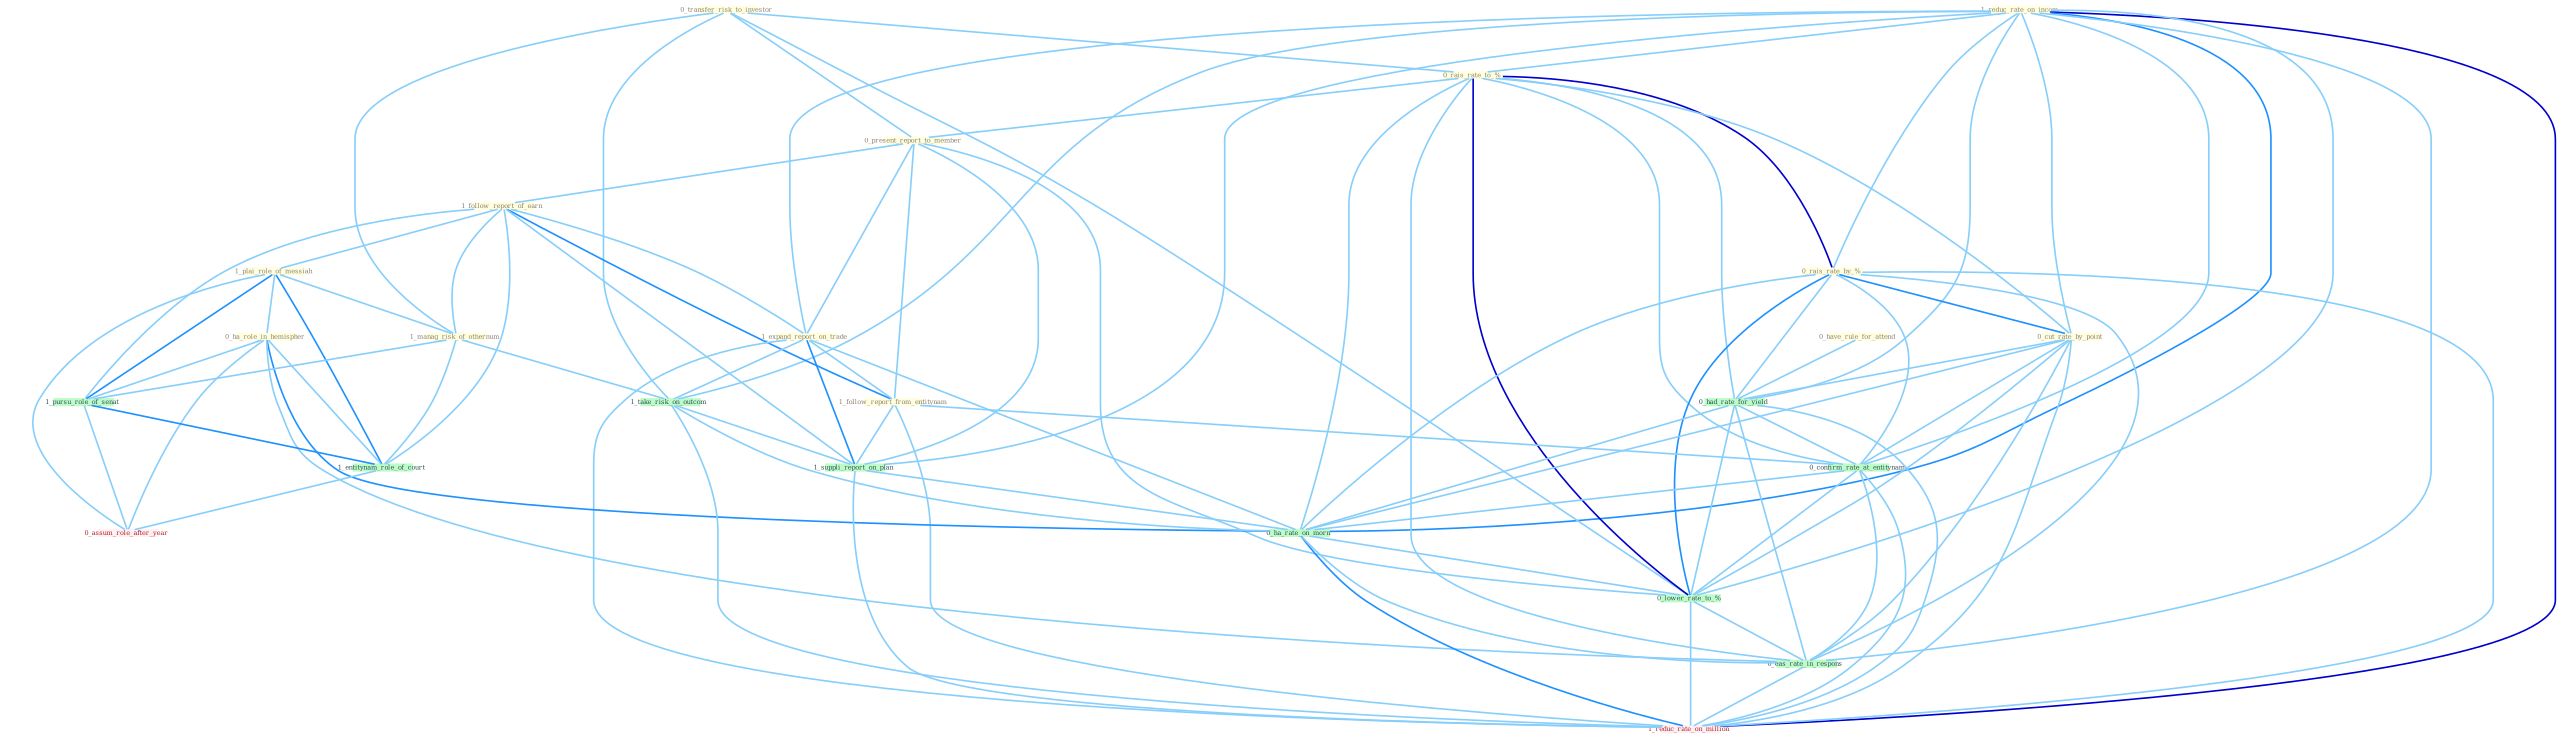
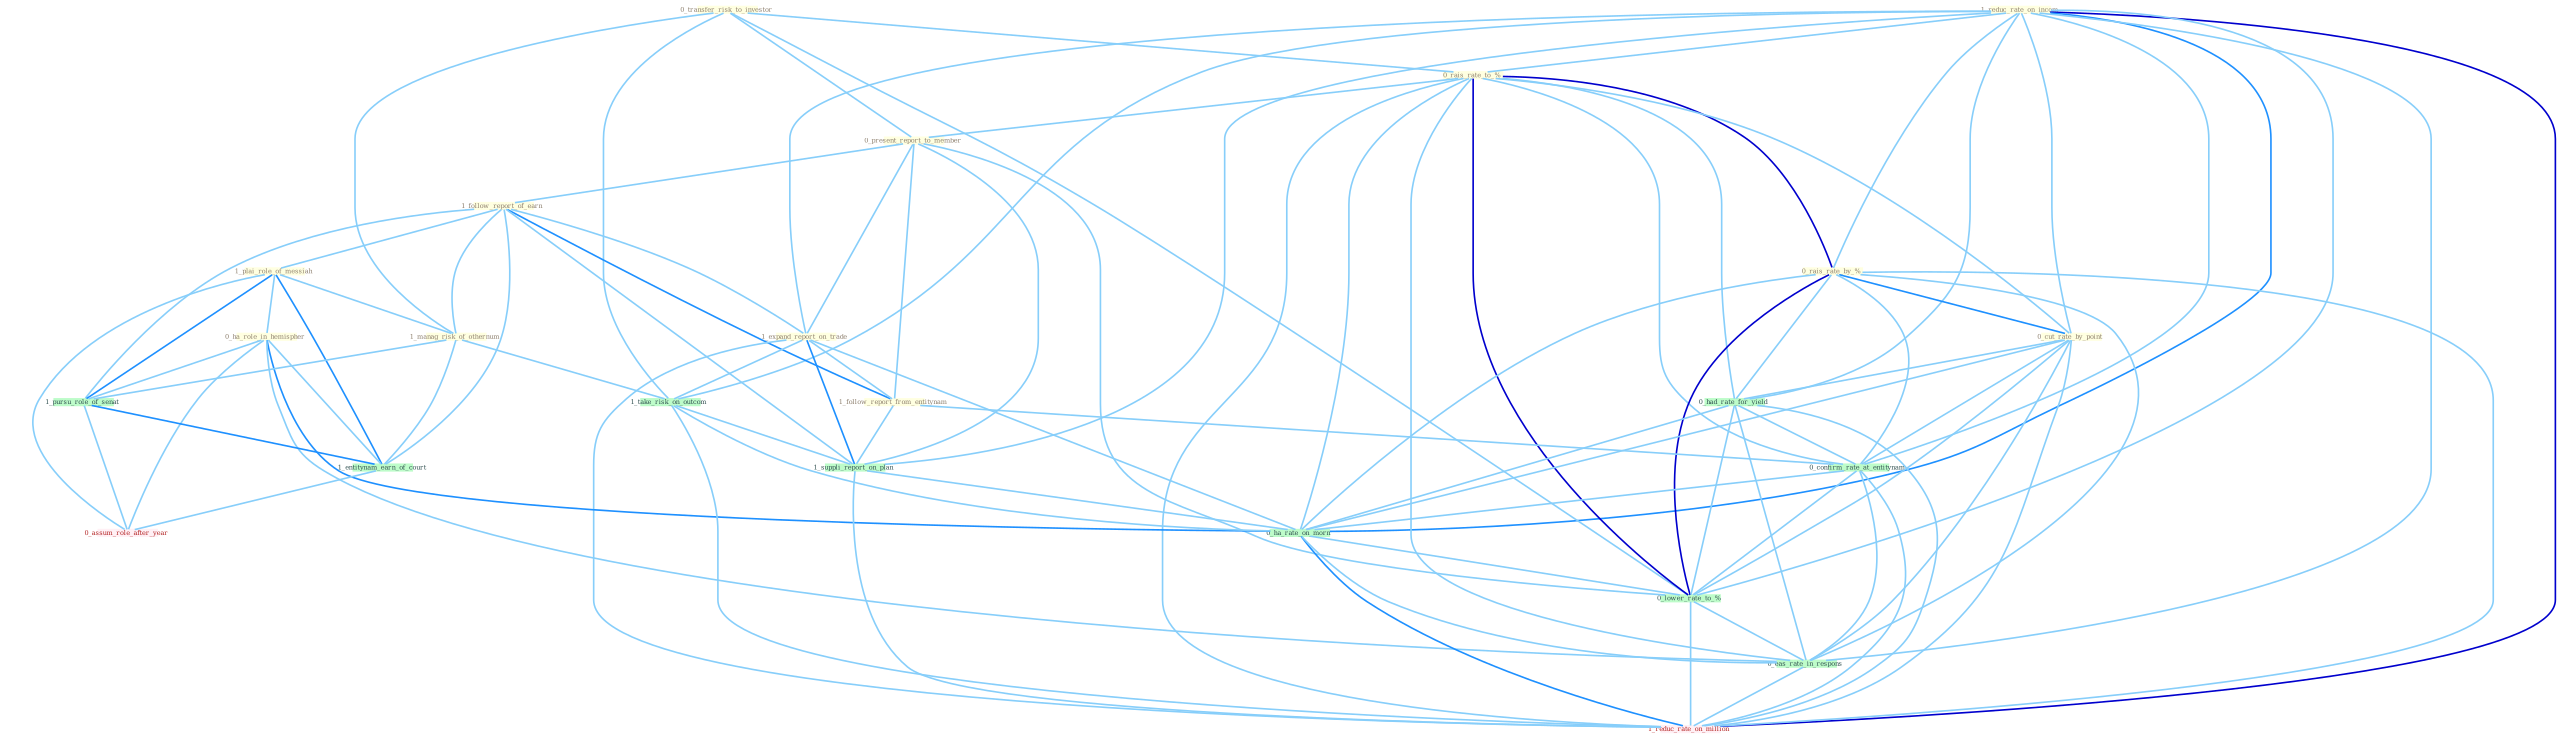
node "0_have_rule_for_attend": removed
edge "0_rais_rate_by_%" -- "0_lower_rate_to_%": color #1e90ff -> #0000cd
node "1_entitynam_role_of_court": label "1_entitynam_role_of_court" -> "1_entitynam_earn_of_court"
edge "1_follow_report_from_entitynam" -- "1_reduc_rate_on_million": now "0_rais_rate_to_%" -- "1_reduc_rate_on_million"
